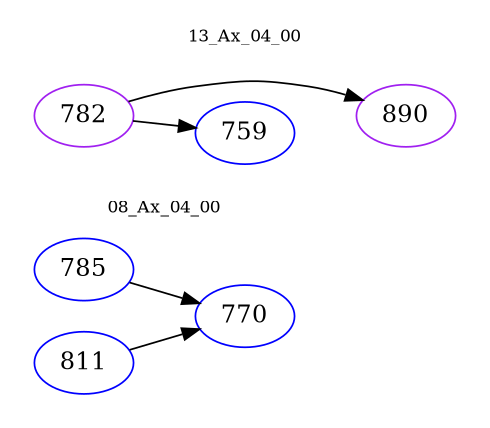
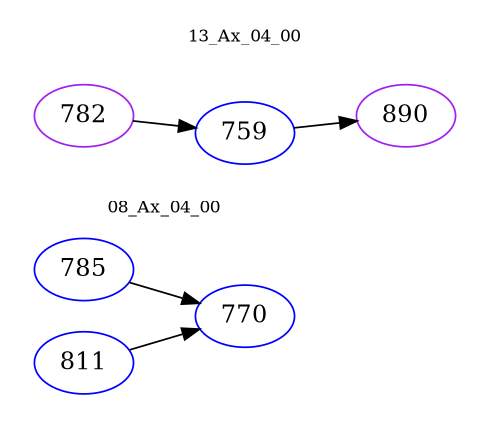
edge "782" -> "890": now "759" -> "890"
